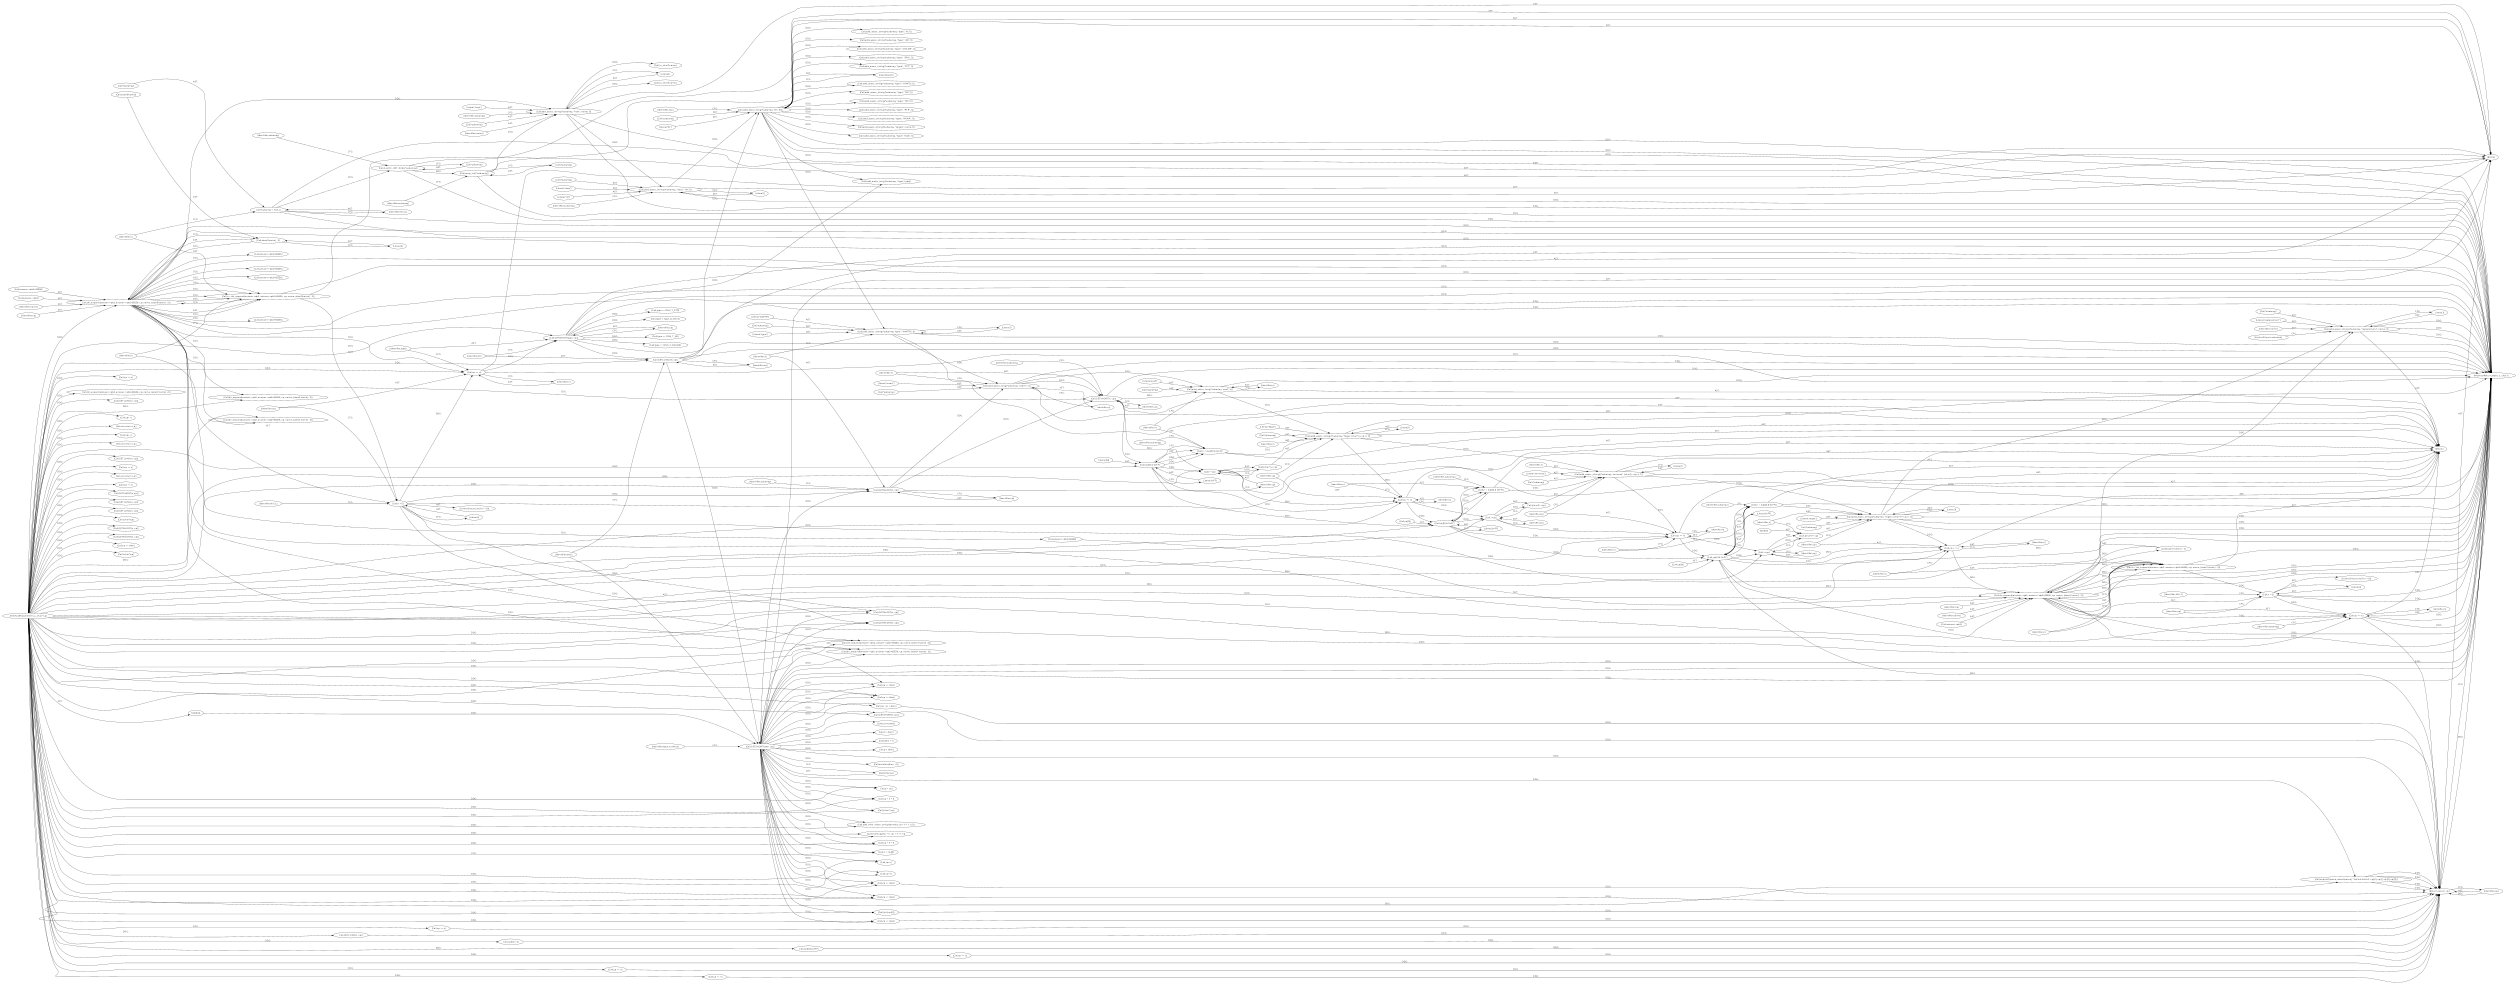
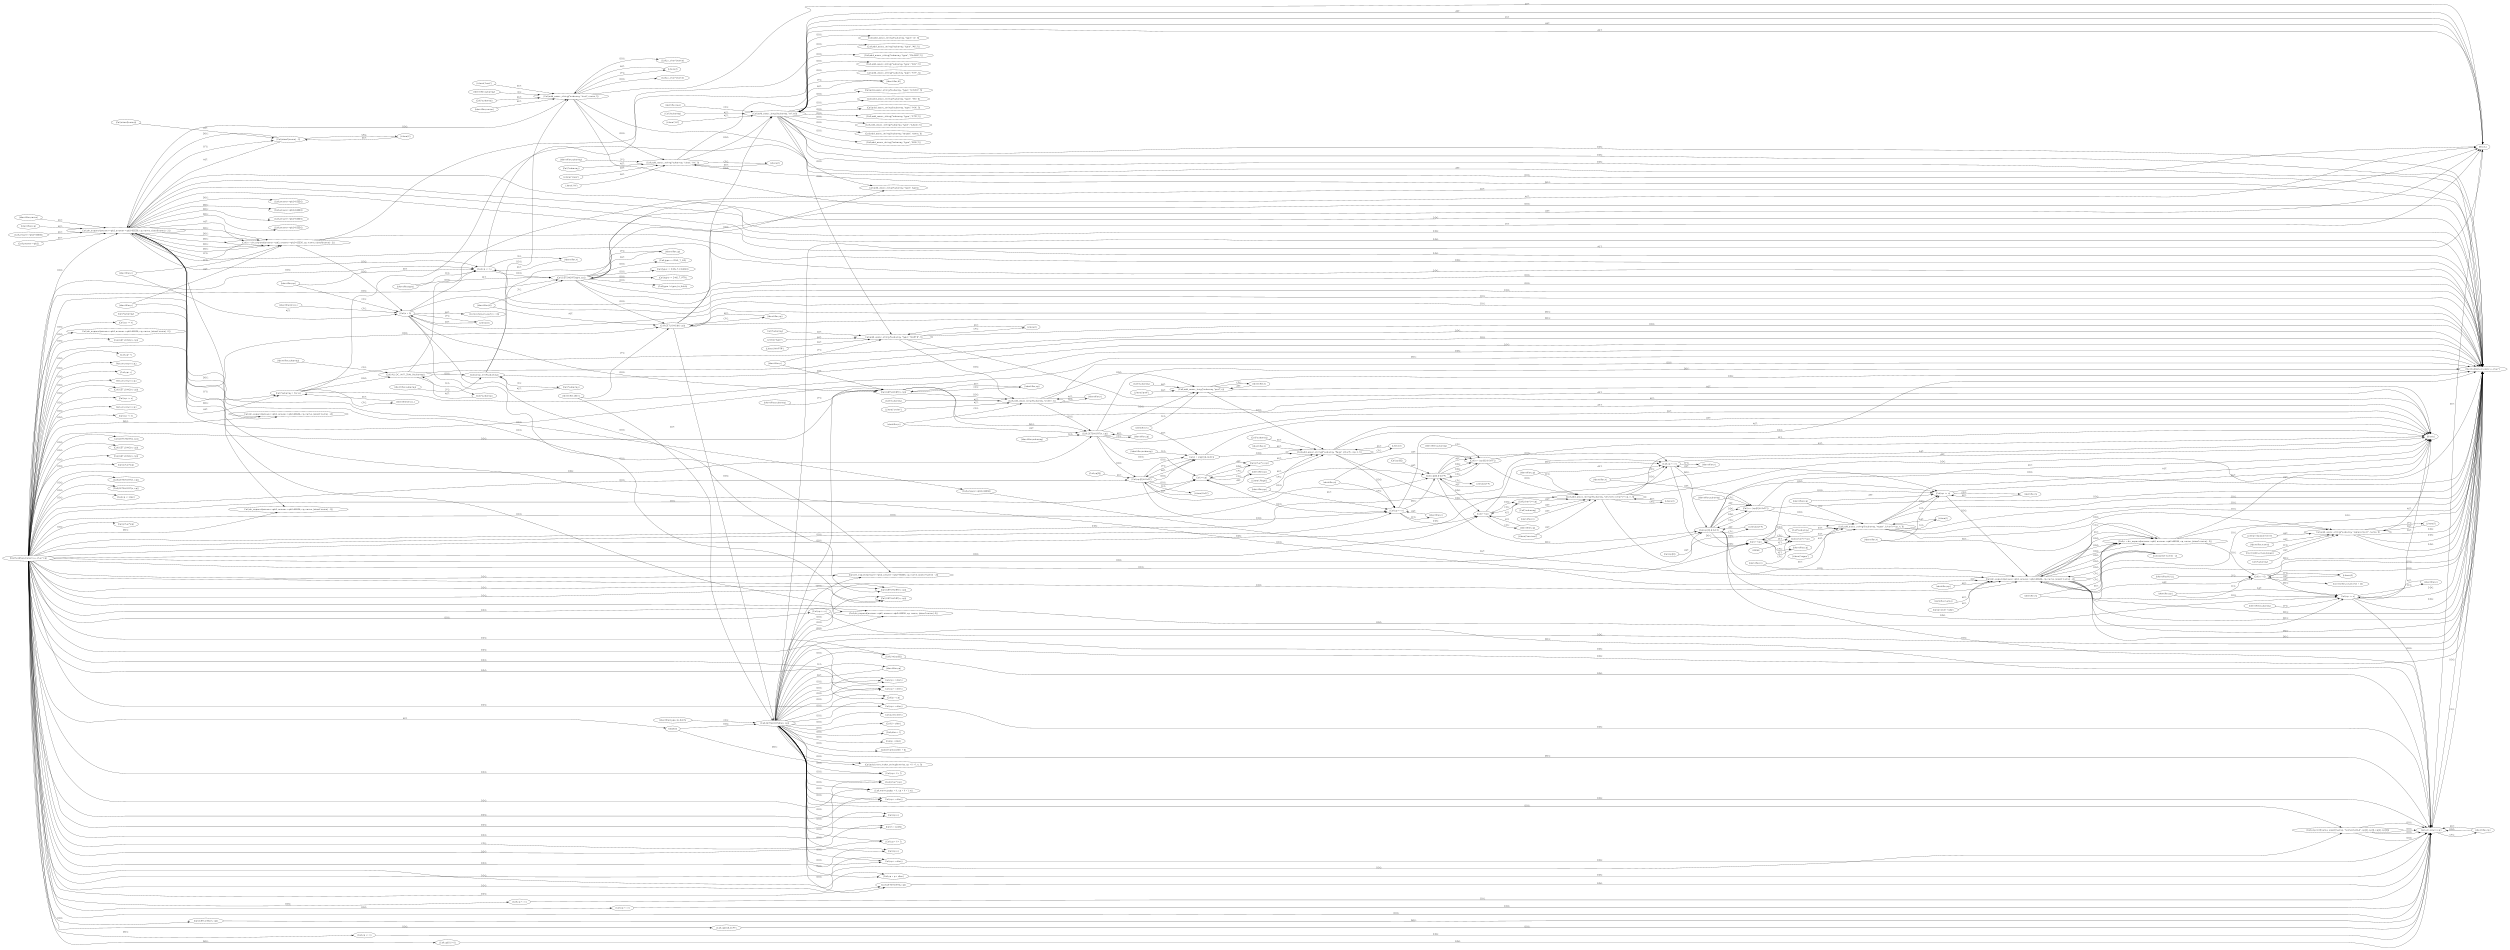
edge "(MethodParameterIn,u_char *cp)" -> "(Call,add_next_index_stringl(entries, cp + ll + 1, n, 1))": now "1000105" -> "(Call,add_next_index_stringl(entries, cp + ll + 1, n, 1))"
